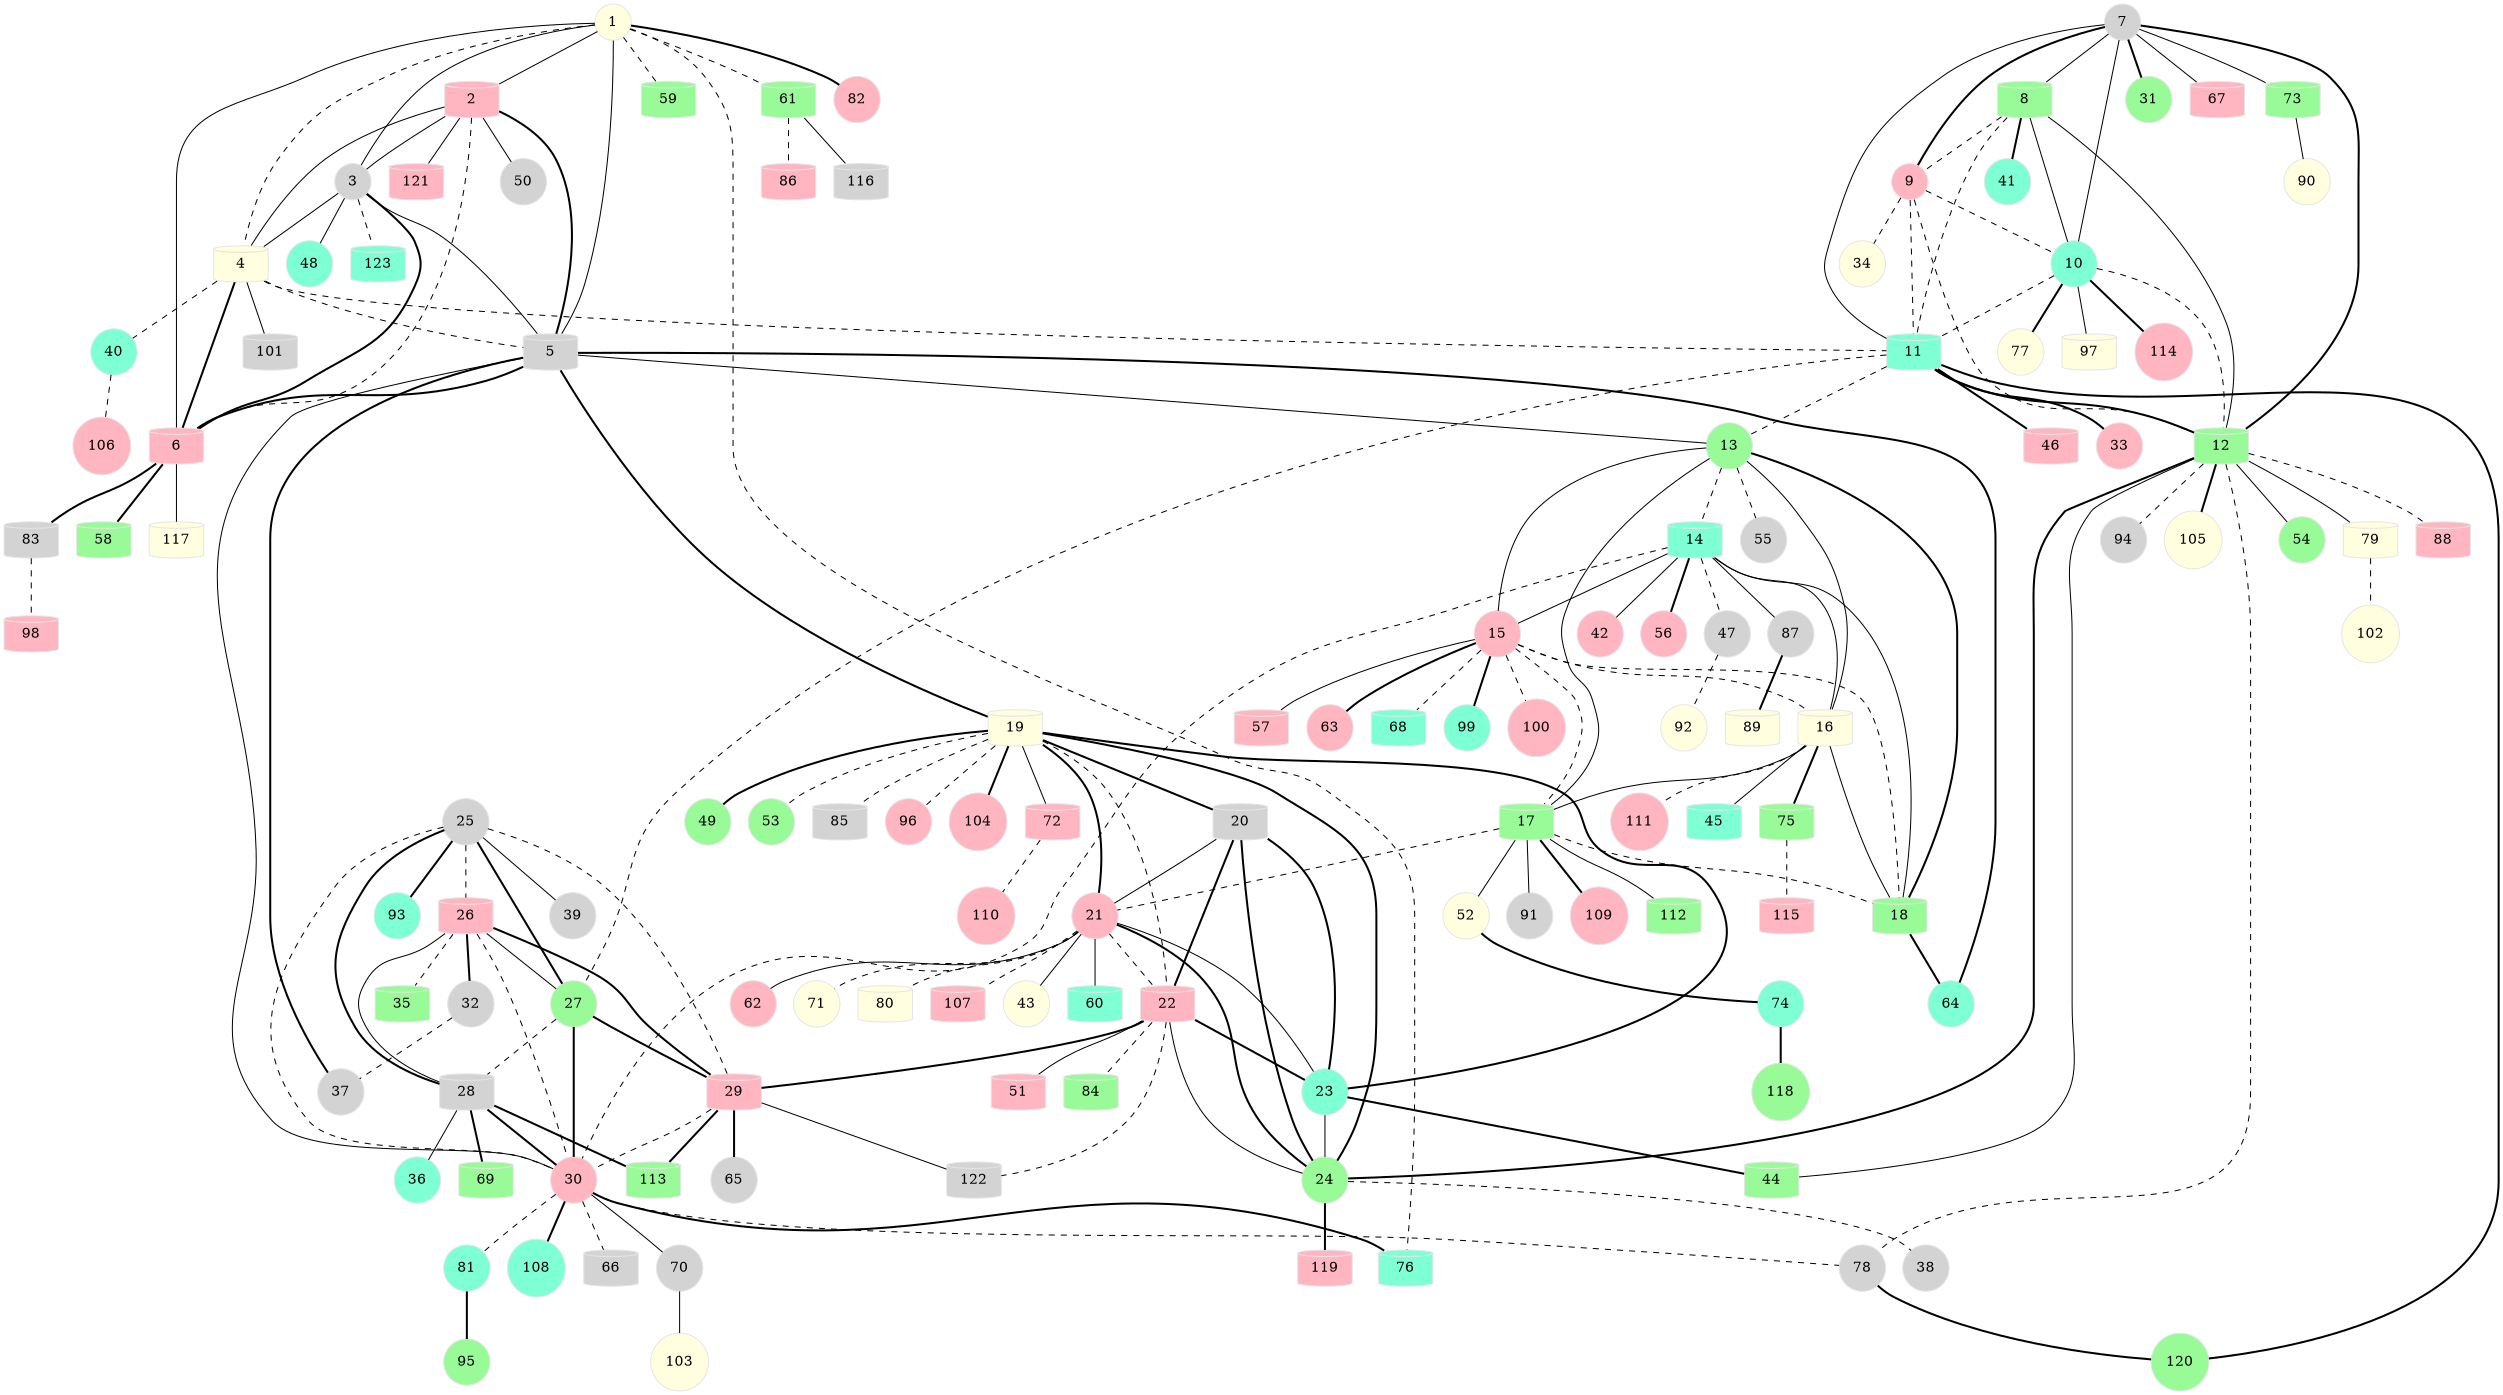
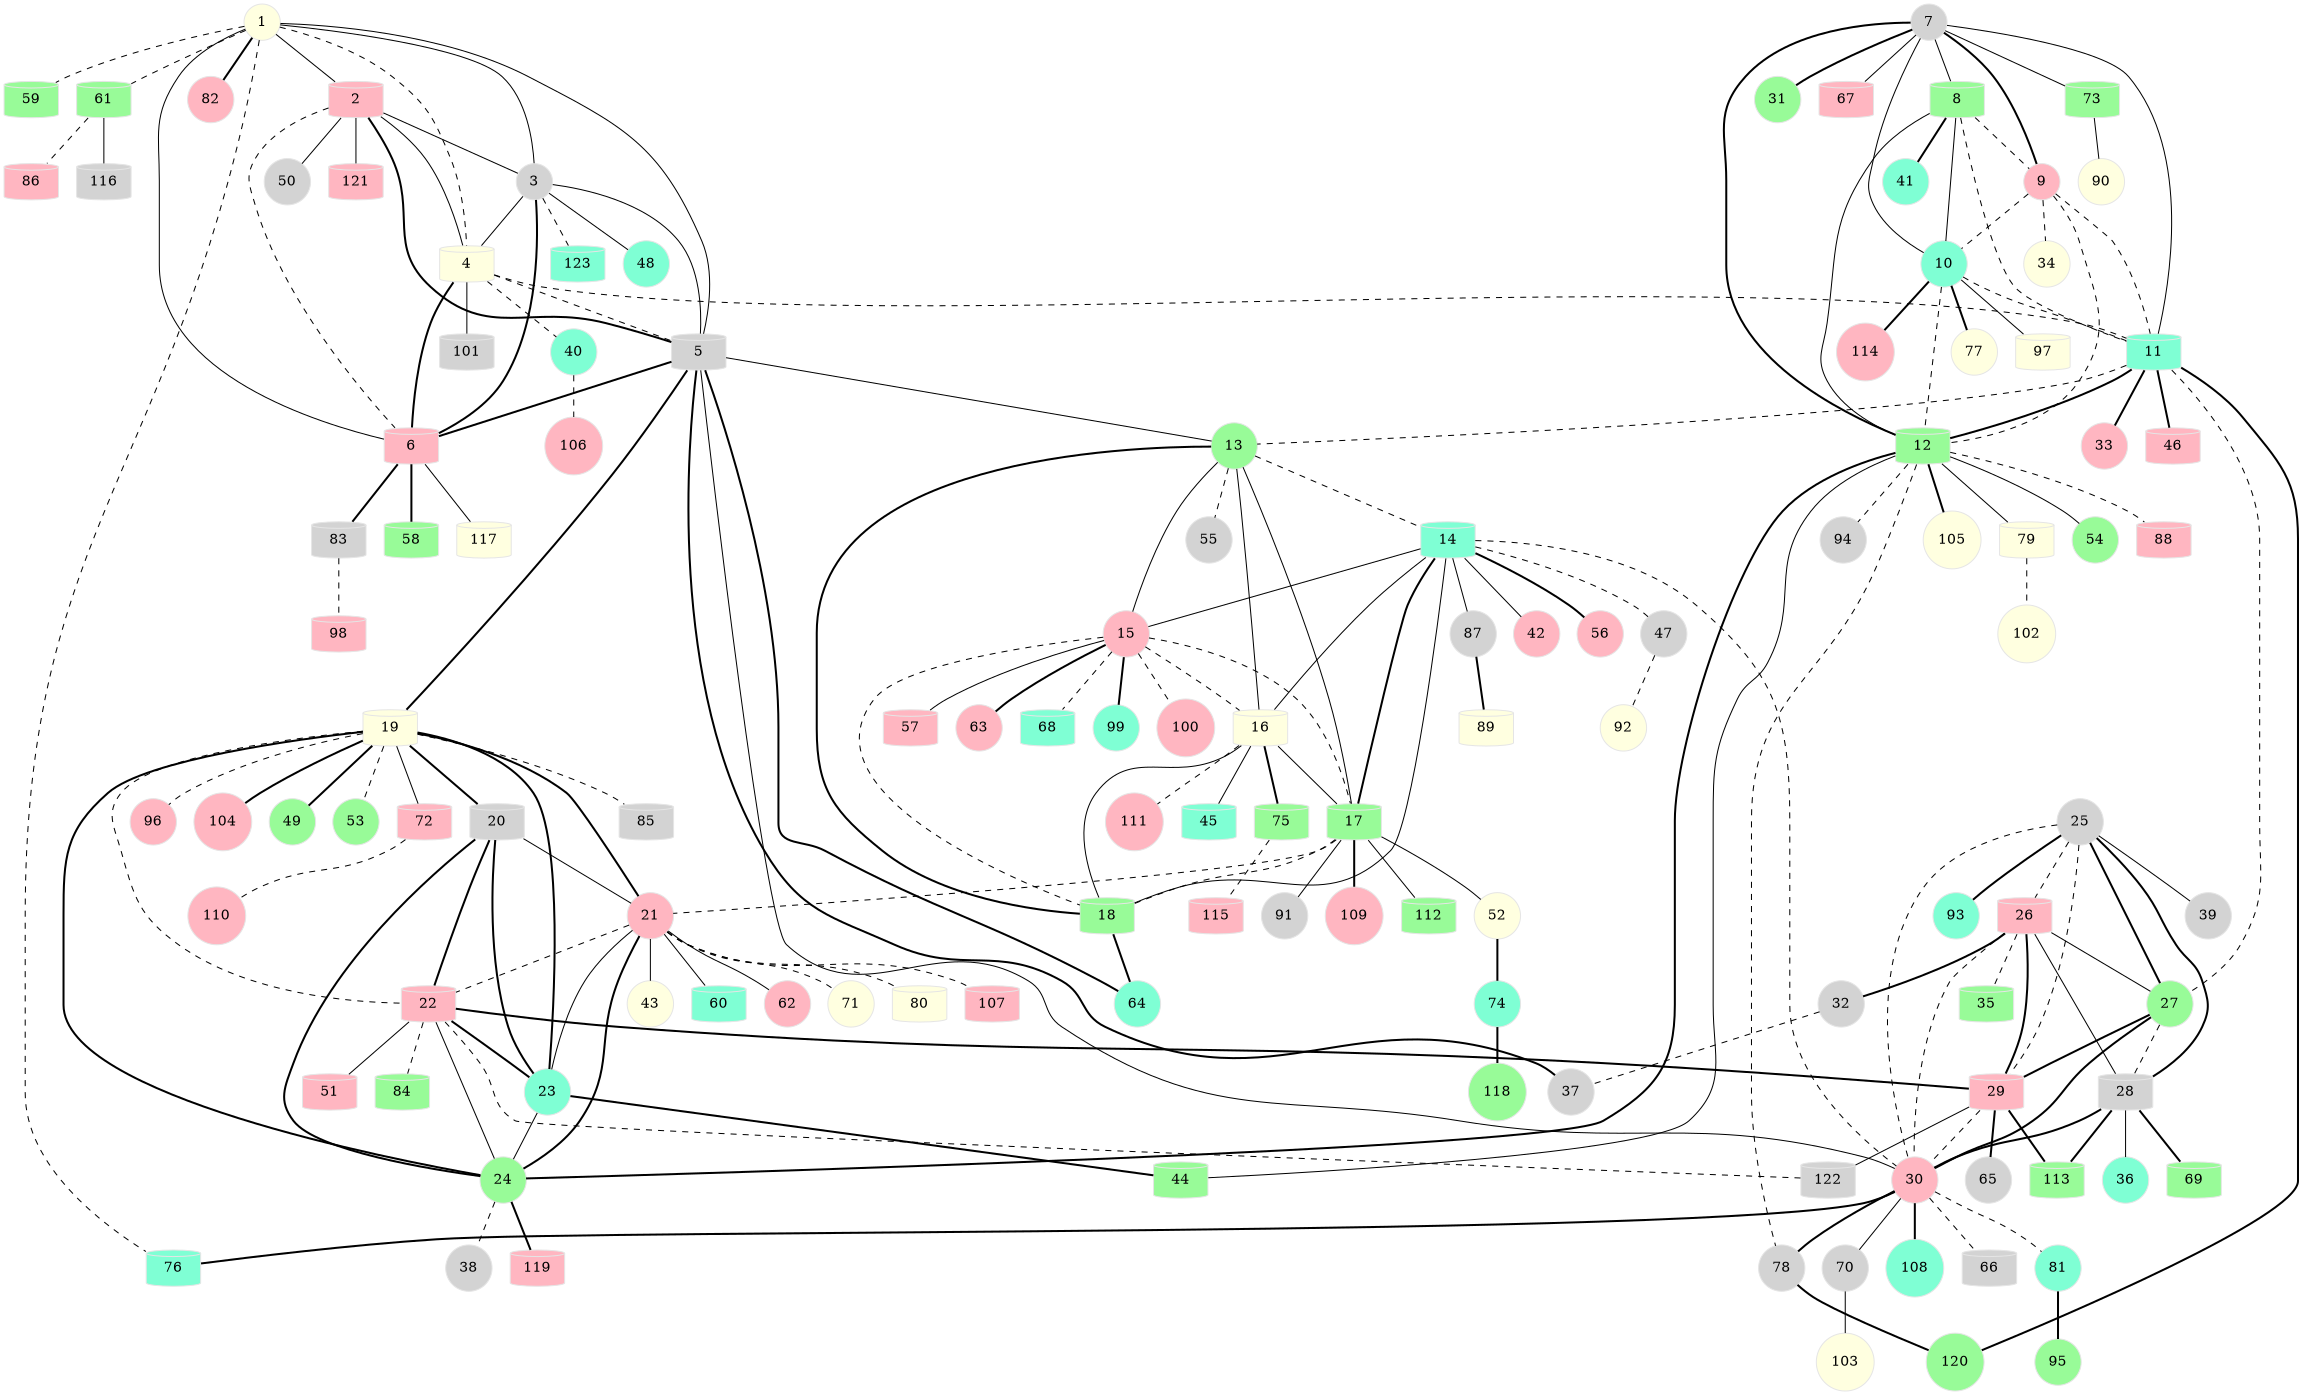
edge "14" -- "17": added
edge "30" -- "78": style dashed -> bold
